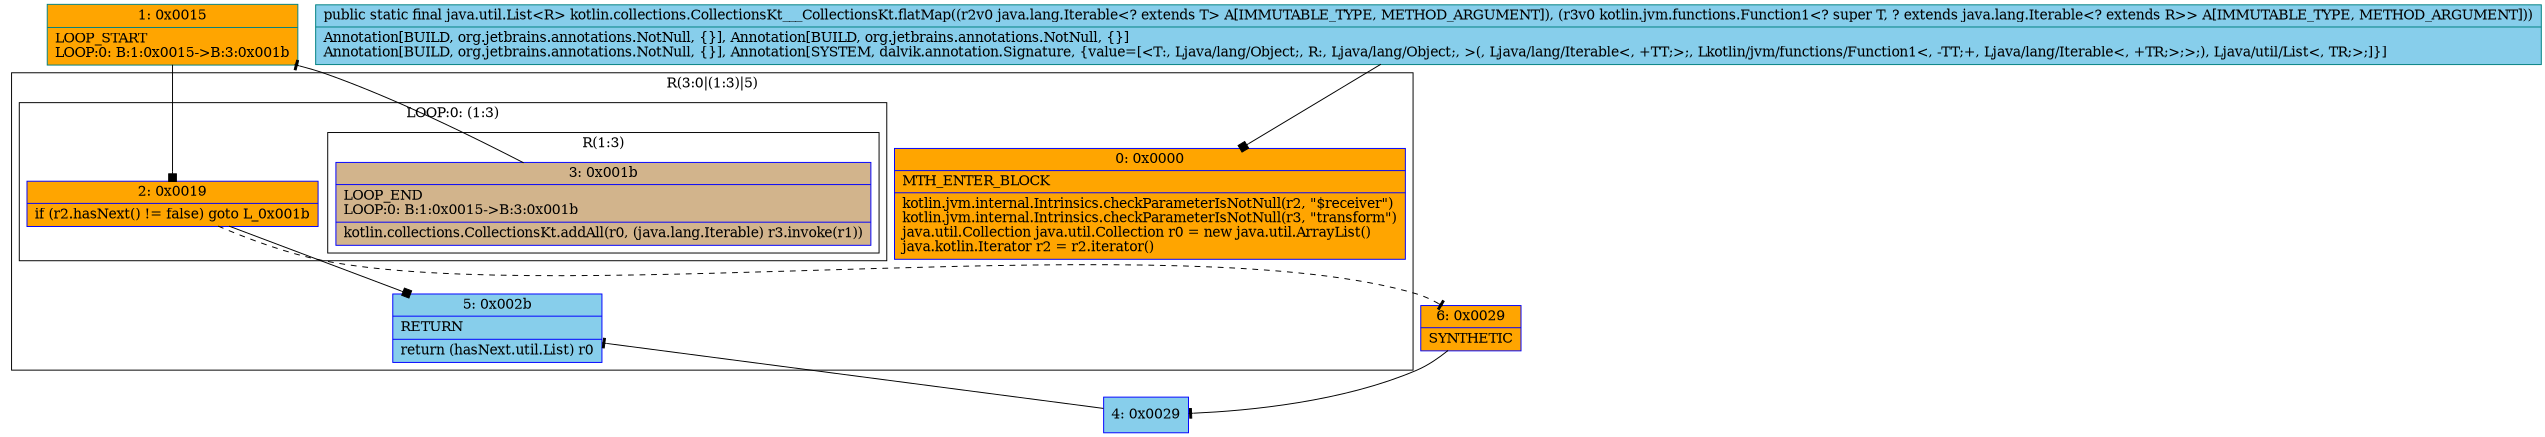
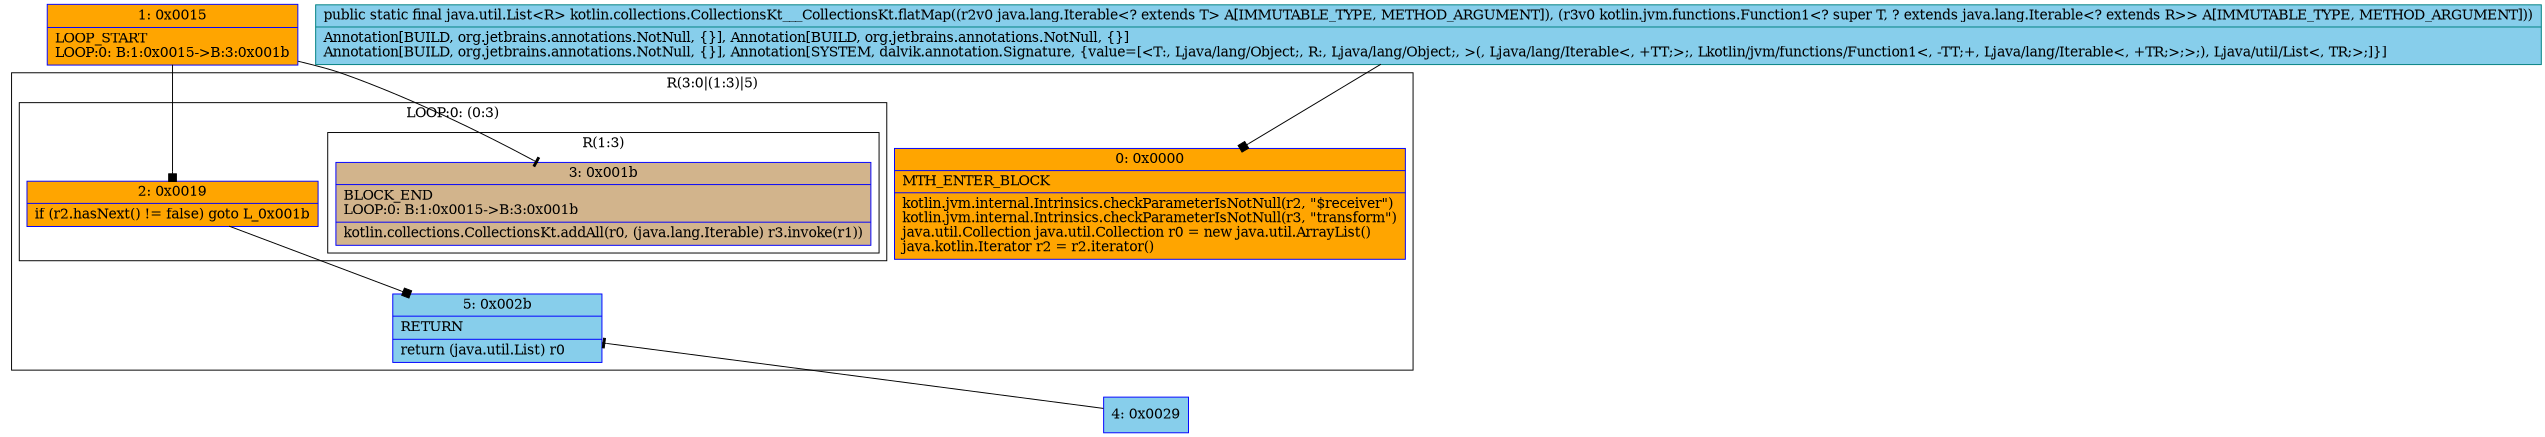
node "1: 0x0015": color teal -> blue
edge "3: 0x001b" -> "1: 0x0015": reversed
cluster "LOOP:0: (1:3)": label "LOOP:0: (1:3)" -> "LOOP:0: (0:3)"
node "3: 0x001b": text "LOOP_END" -> "BLOCK_END"
node "6: 0x0029": removed
node "5: 0x002b": text "return (hasNext.util.List) r0" -> "return (java.util.List) r0"
